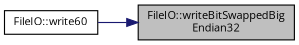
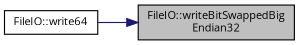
node "FileIO::write60": label "FileIO::write60" -> "FileIO::write64"
